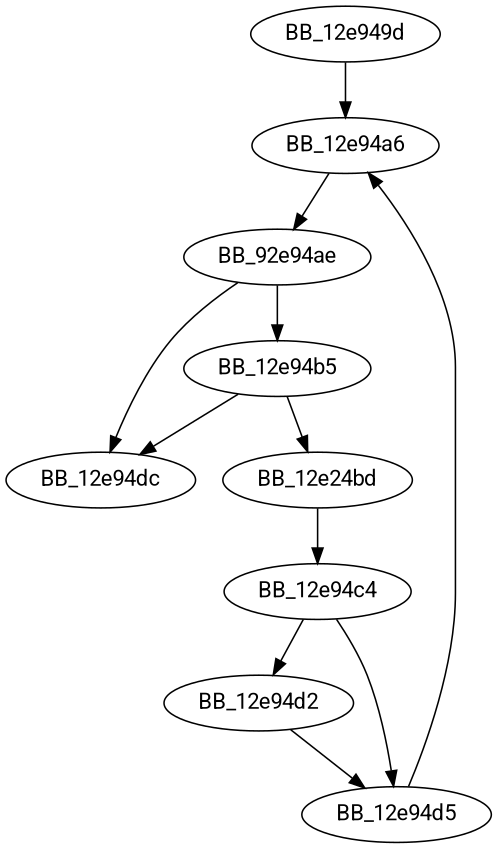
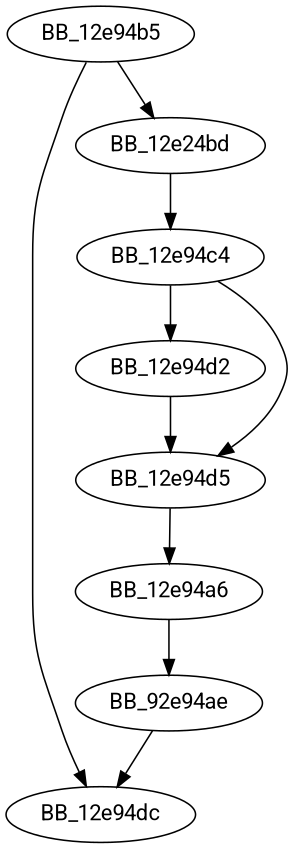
node "BB_12e949d": removed
edge "BB_92e94ae" -> "BB_12e94b5": removed
